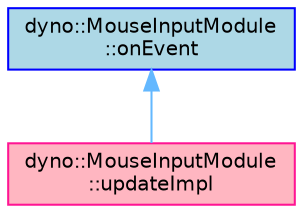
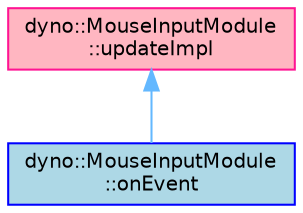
edge "dyno::MouseInputModule ::updateImpl" -> "dyno::MouseInputModule ::onEvent": reversed
